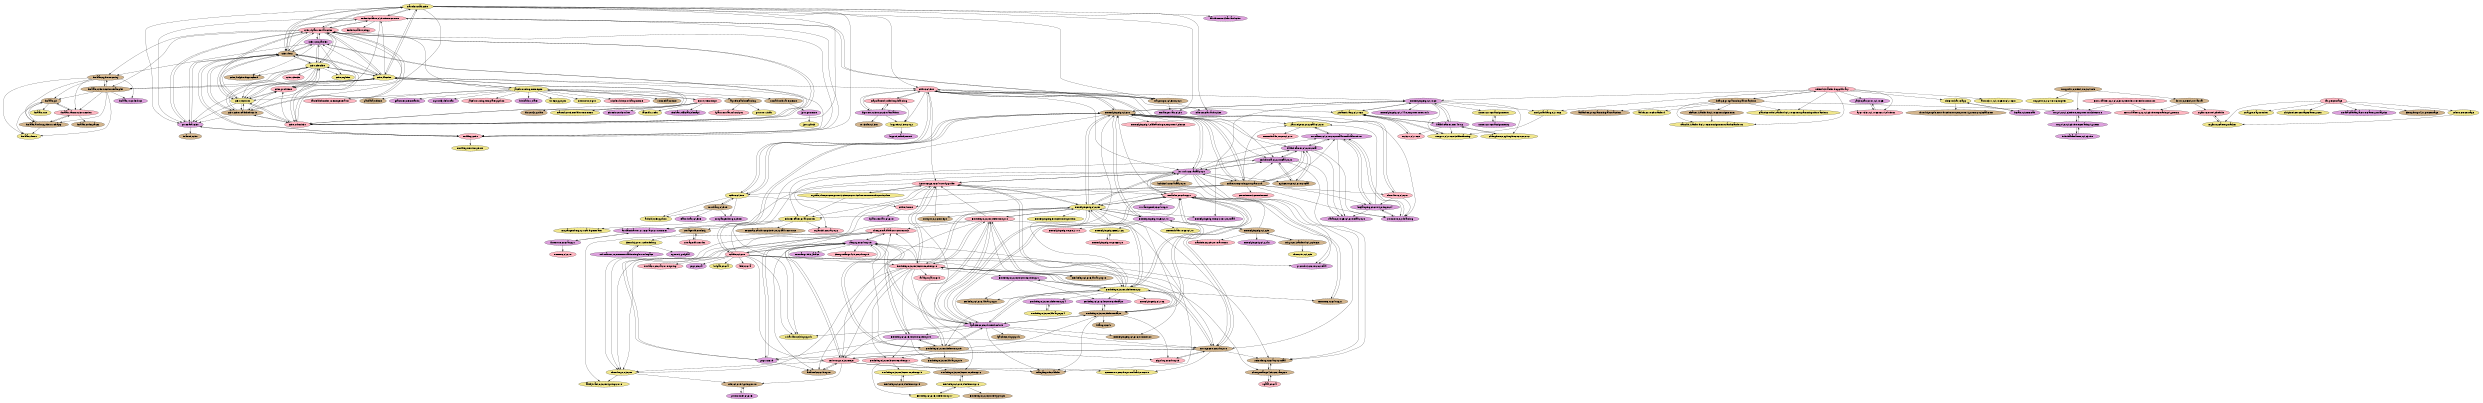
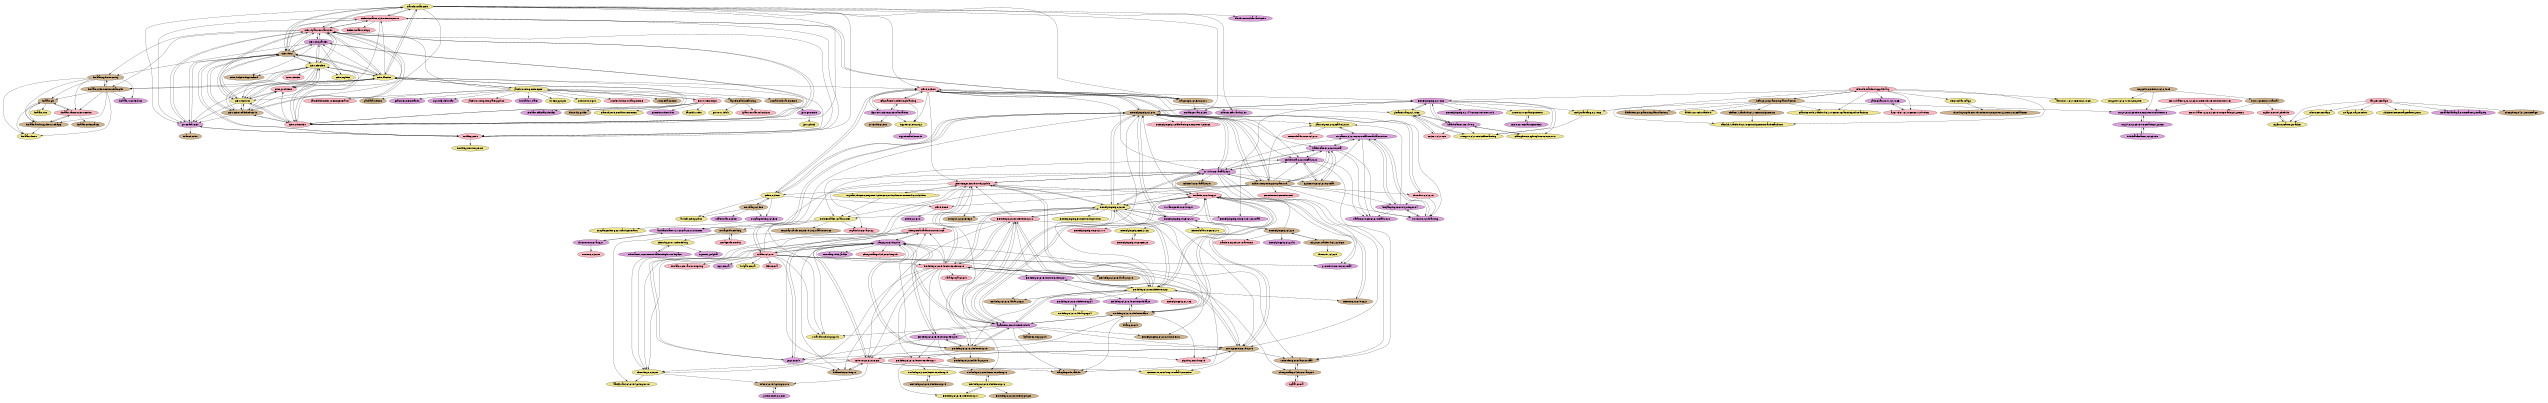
node "kcxain/CSAPP-Lab": removed
node "dylanwenzlau/CS61A": label "dylanwenzlau/CS61A" -> "csfive/CS61A"
